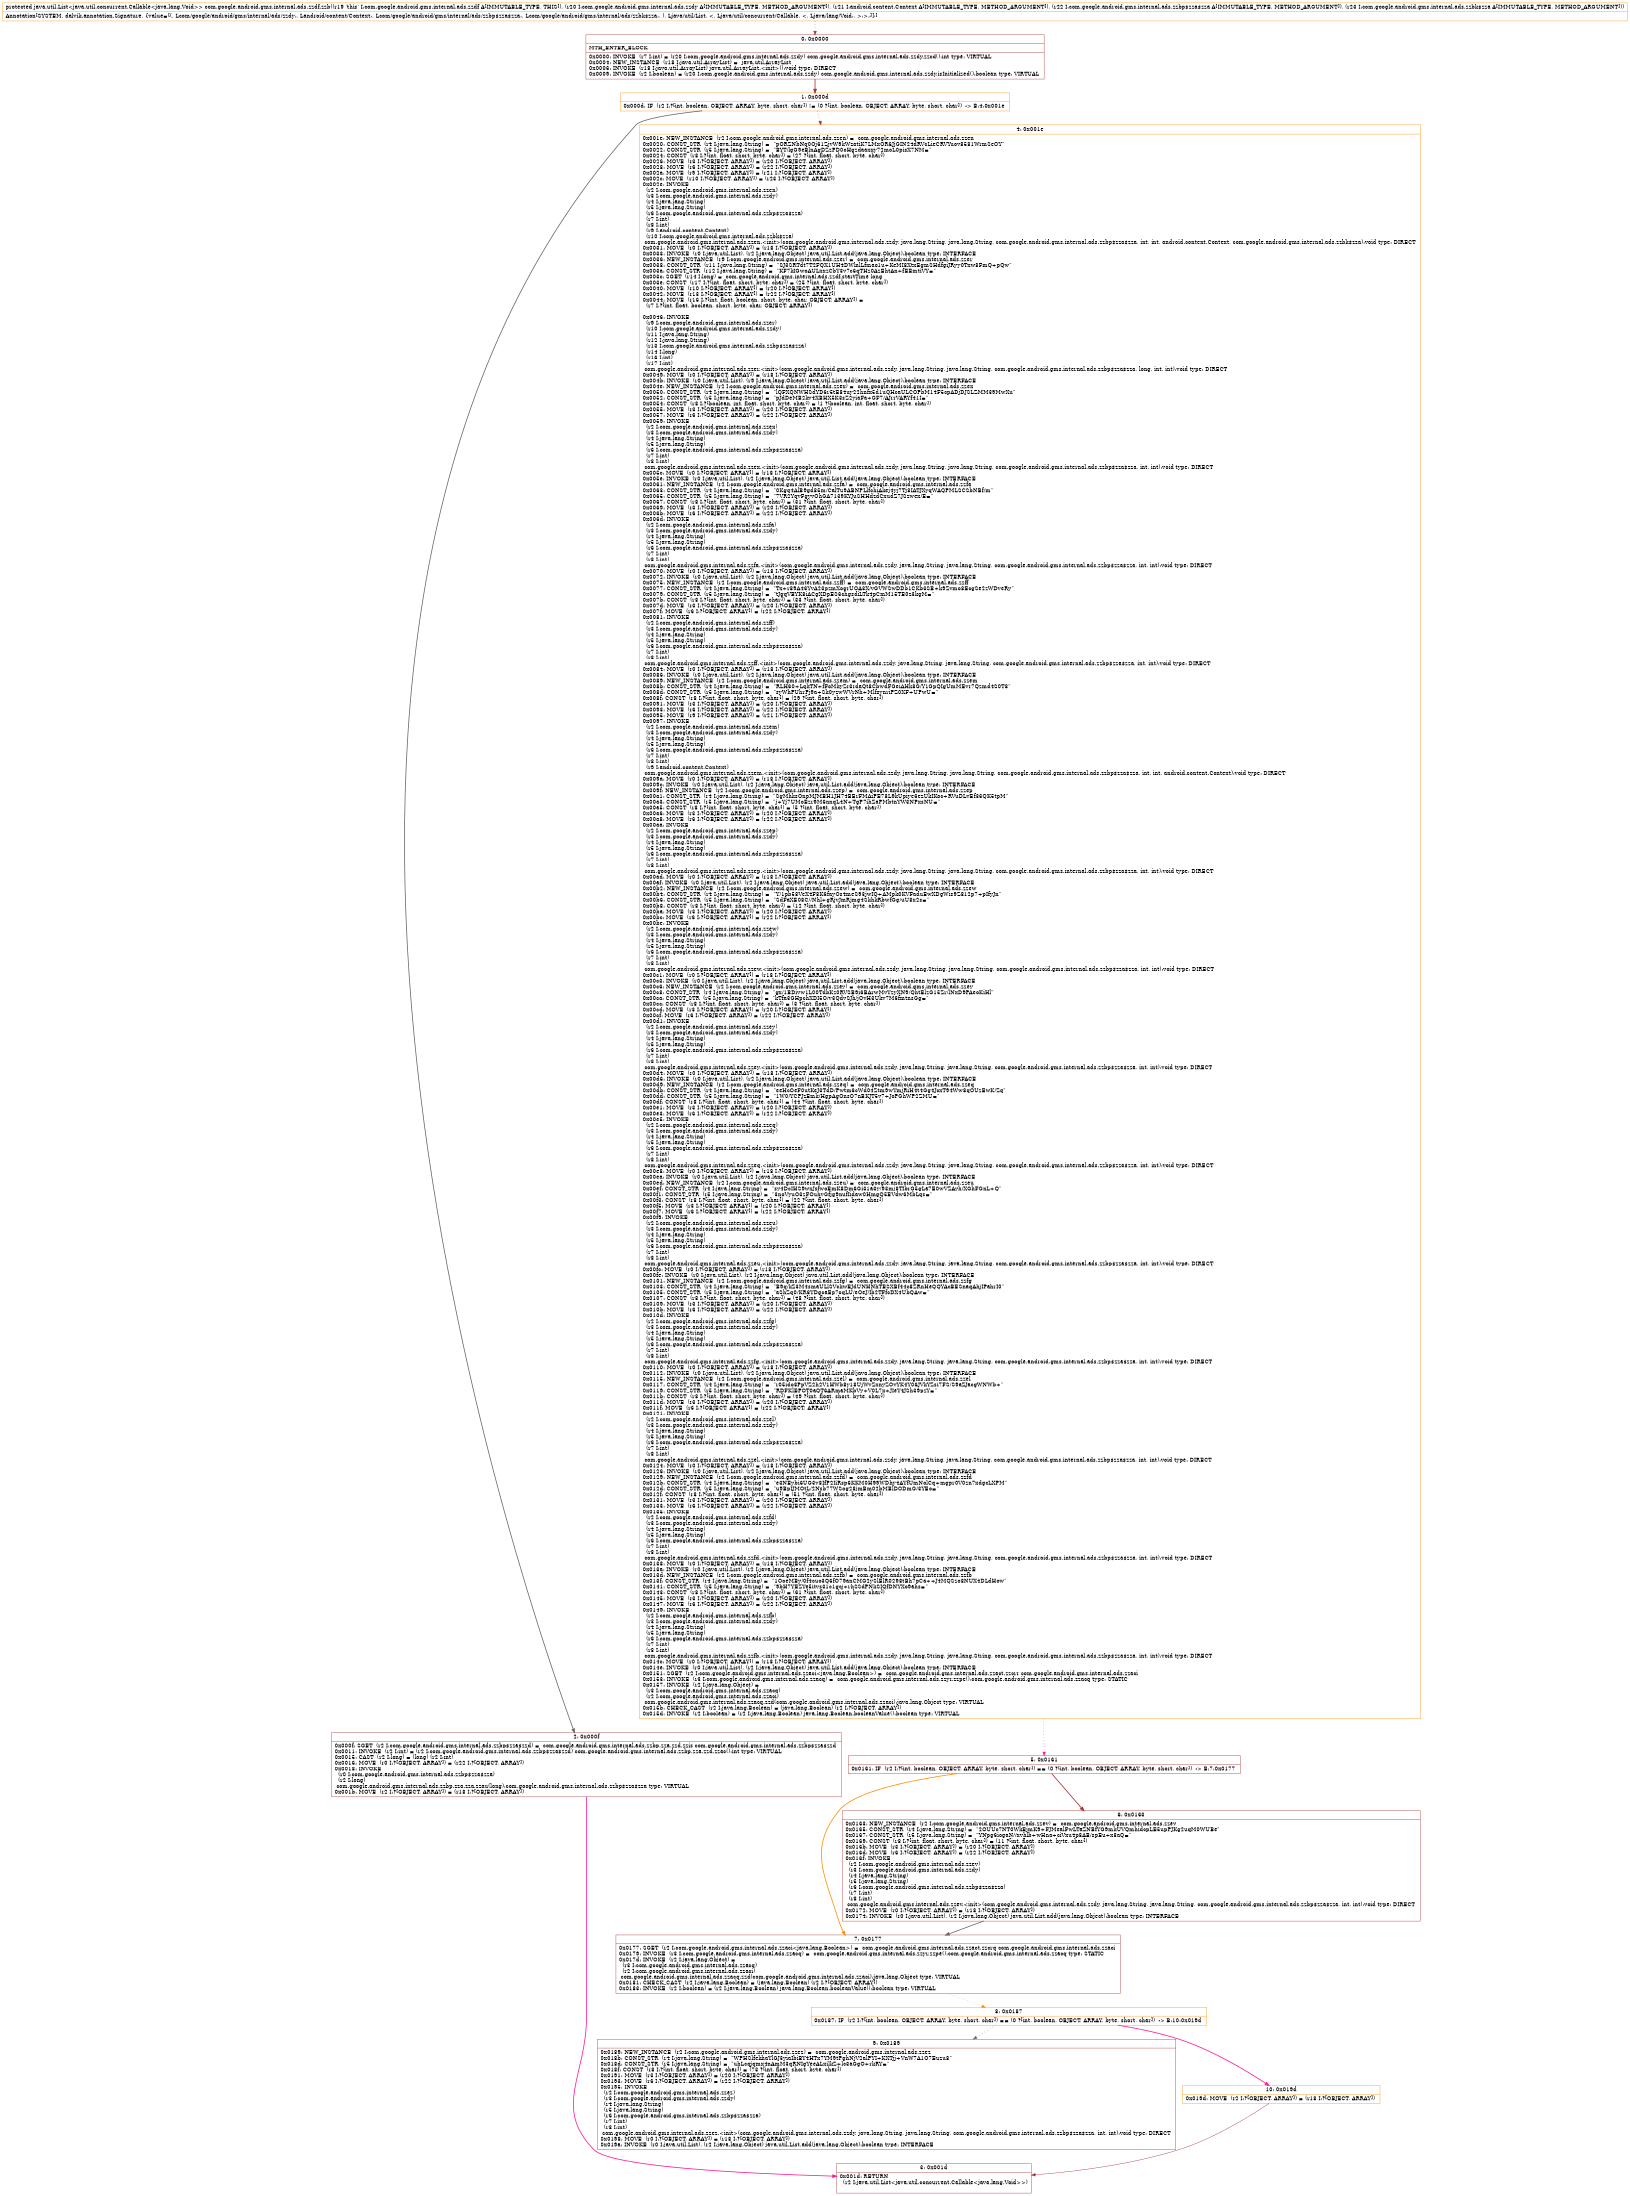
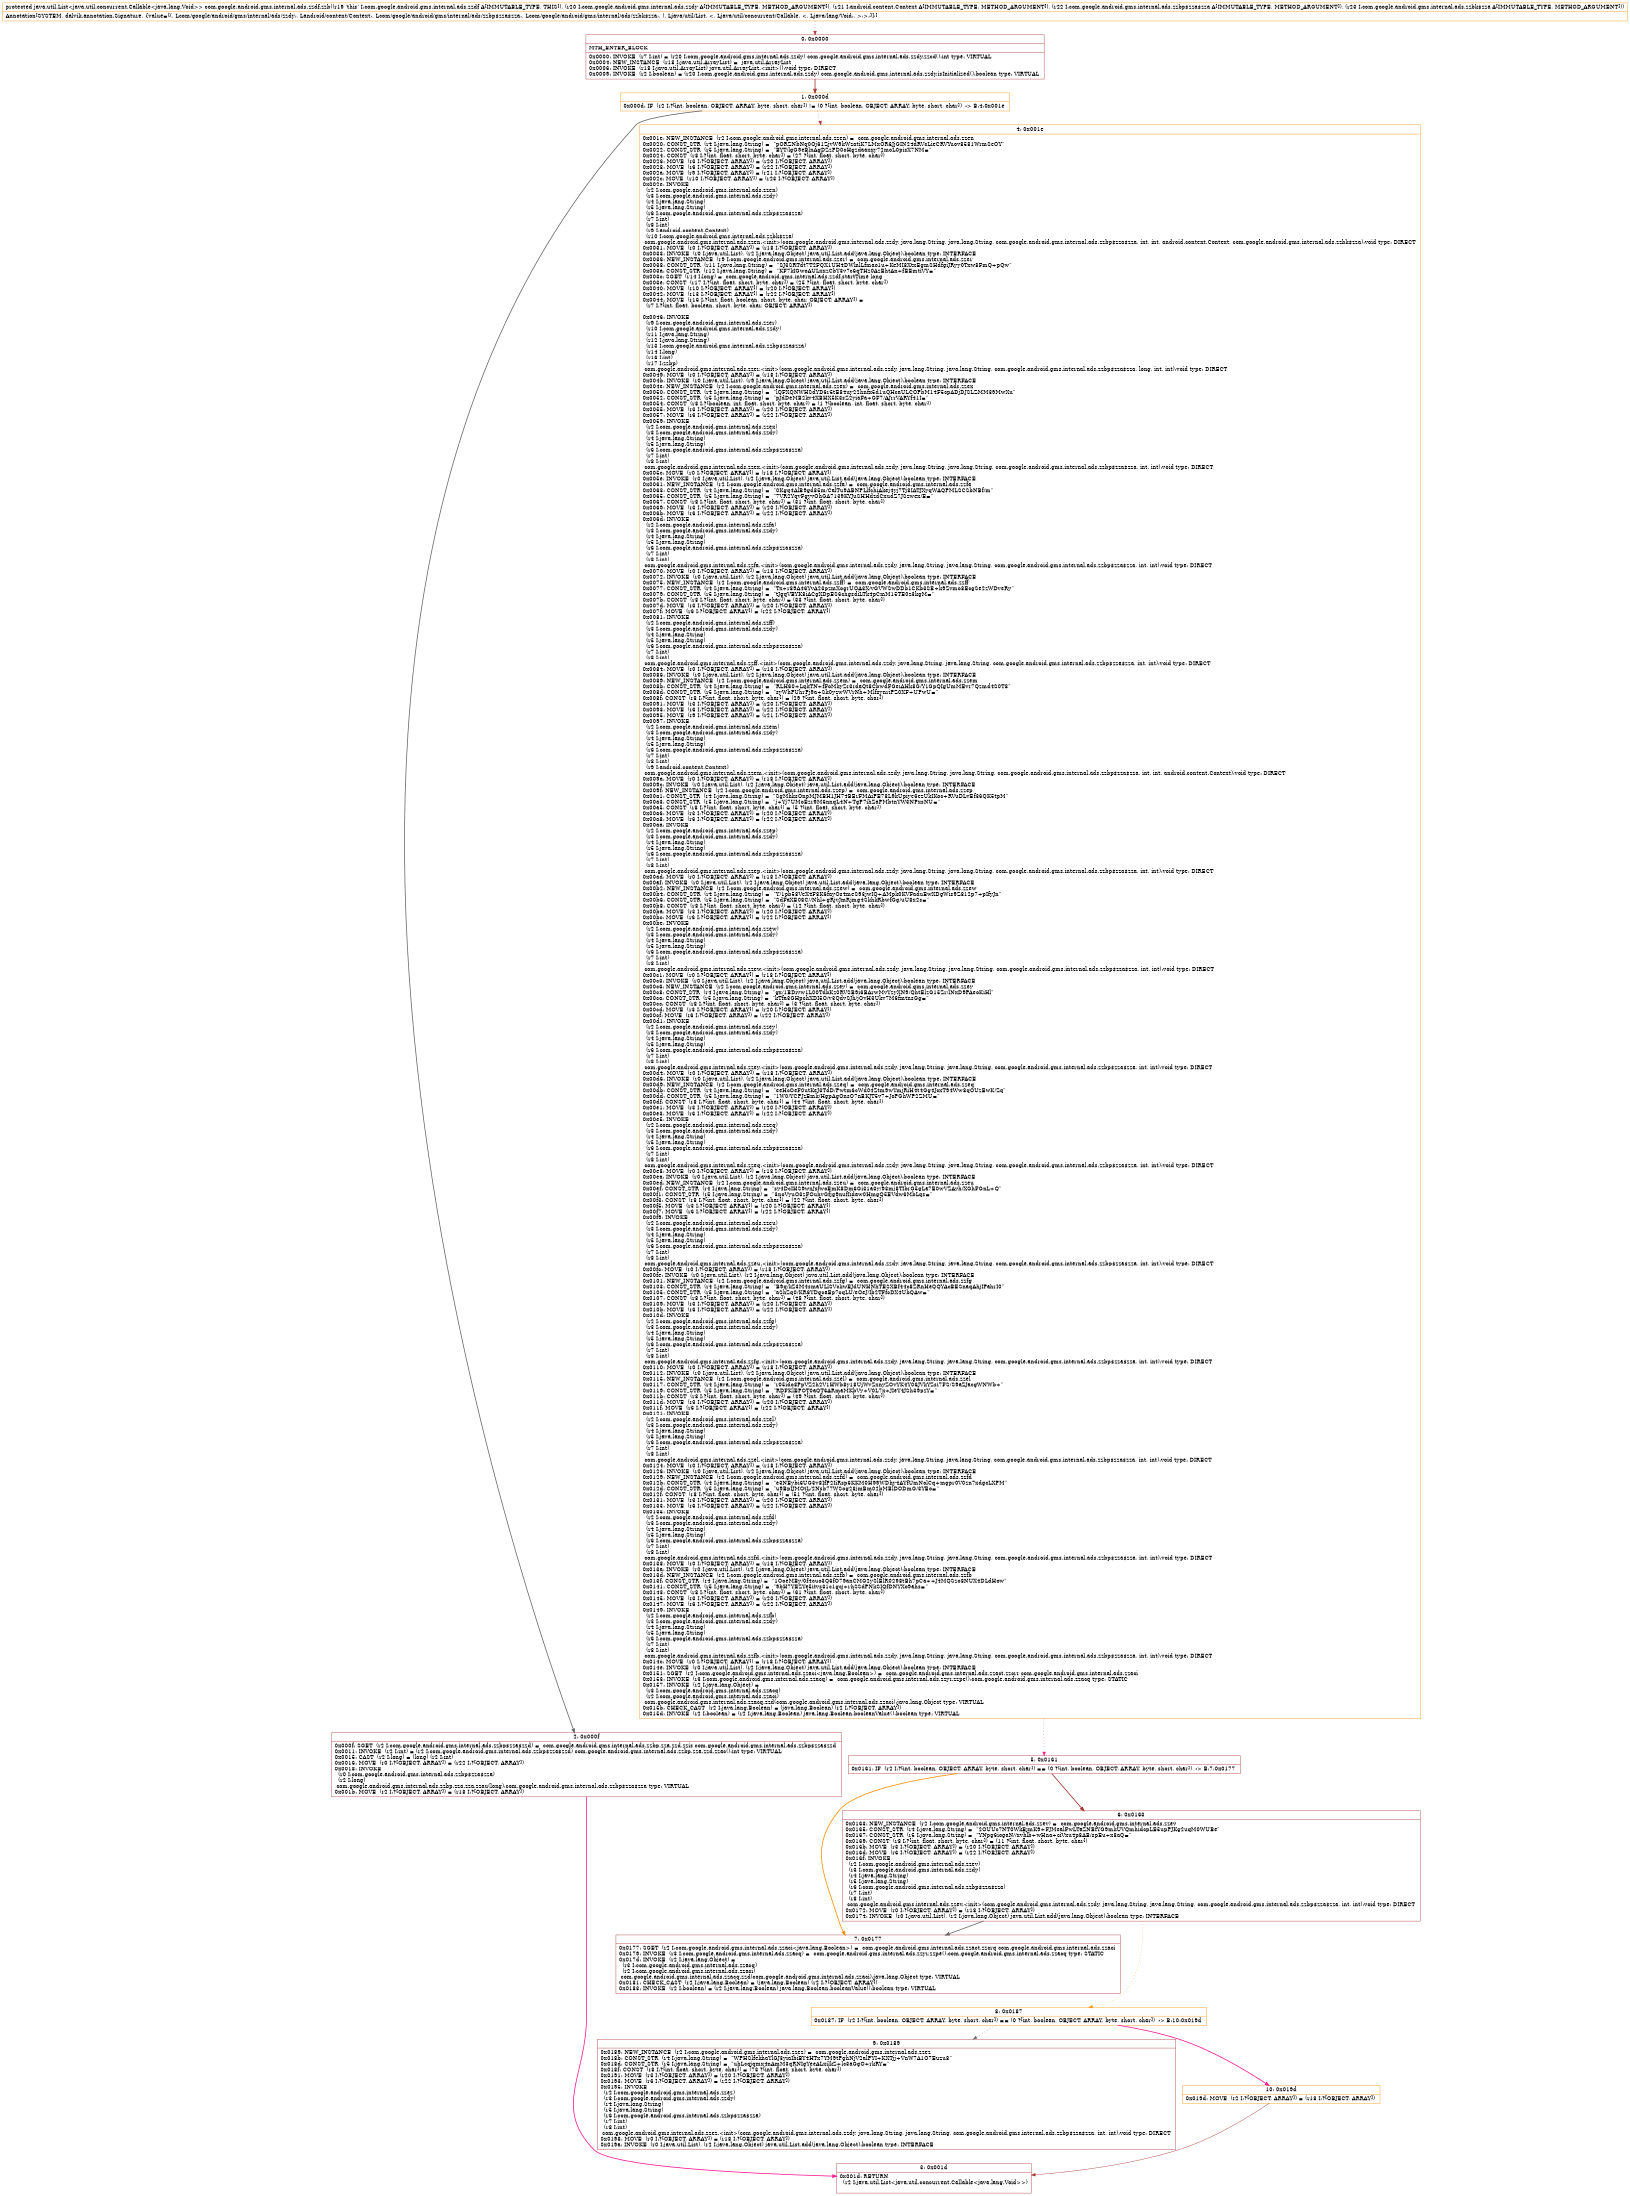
node "4: 0x001e": text "(r17 I:int)" -> "(r17 I:zzbp)"
edge "7: 0x0177" -> "8: 0x0187": now "6: 0x0163" -> "8: 0x0187"
